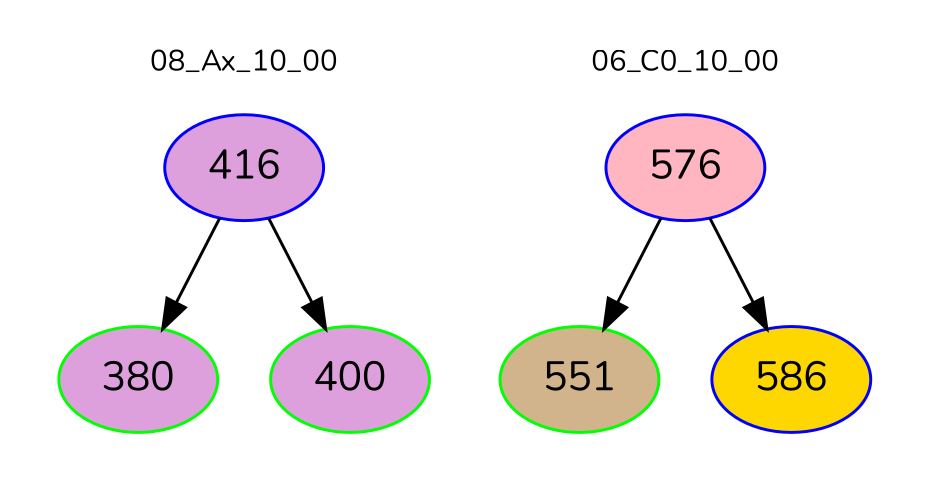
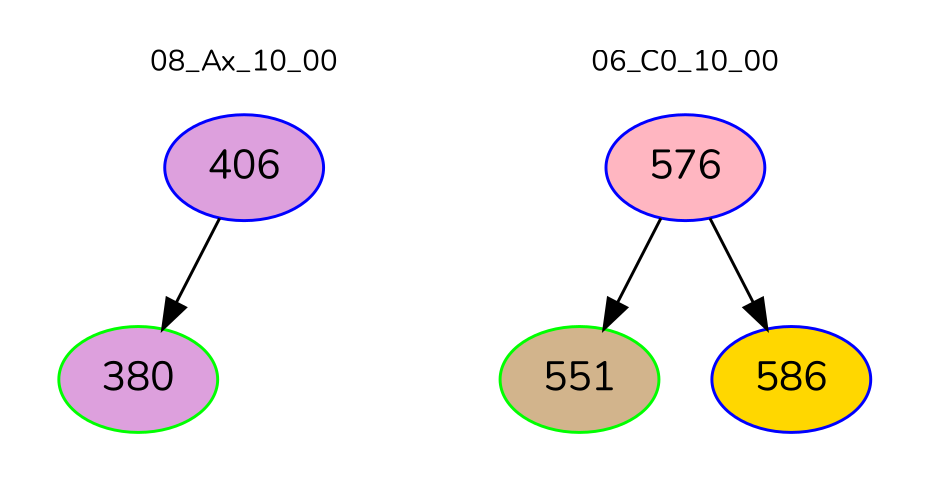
node "416": label "416" -> "406"
node "400": removed
